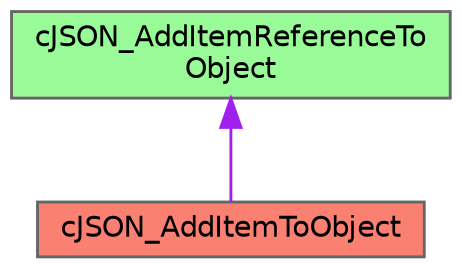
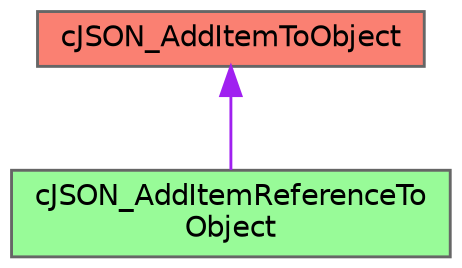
edge "cJSON_AddItemToObject" -> "cJSON_AddItemReferenceTo Object": reversed
